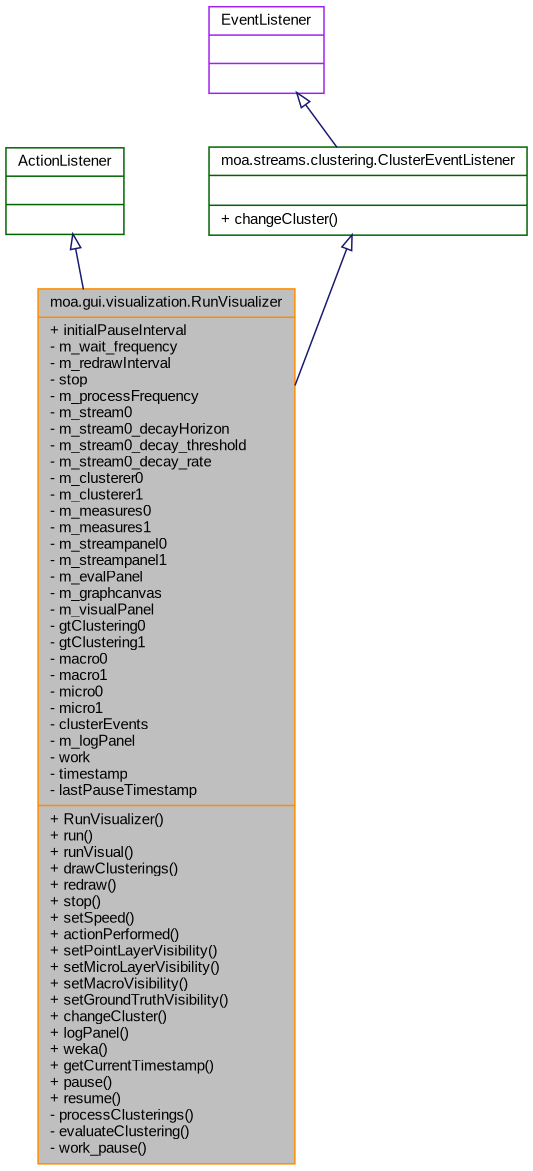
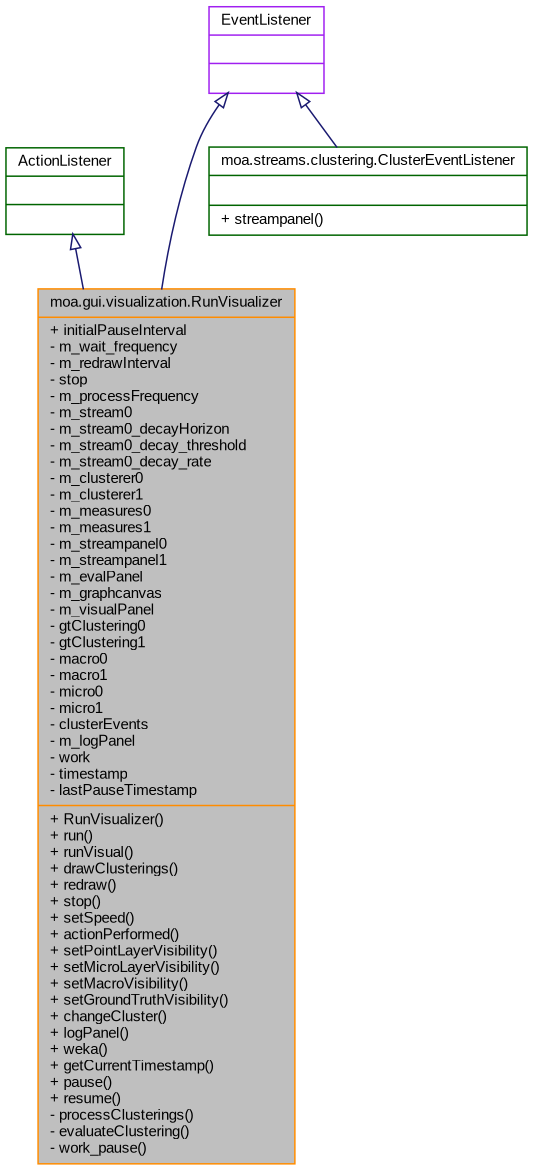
node "moa.streams.clustering.ClusterEventListener": text "+ changeCluster()" -> "+ streampanel()"
edge "moa.gui.visualization.RunVisualizer" -> "moa.streams.clustering.ClusterEventListener": now "moa.gui.visualization.RunVisualizer" -> "EventListener"
